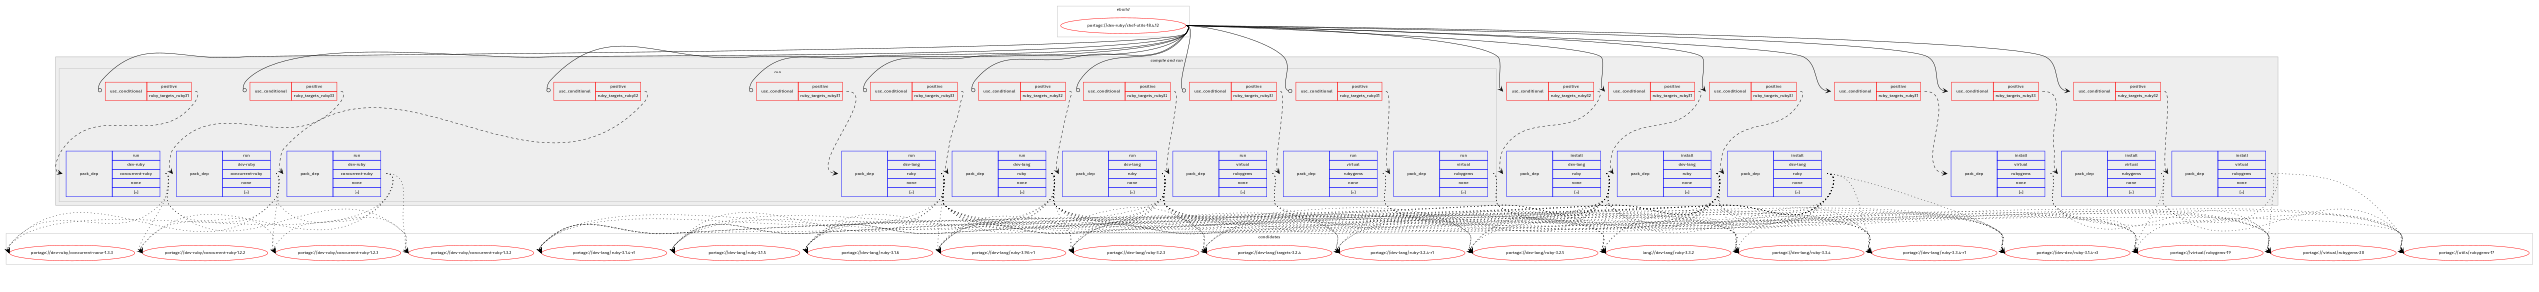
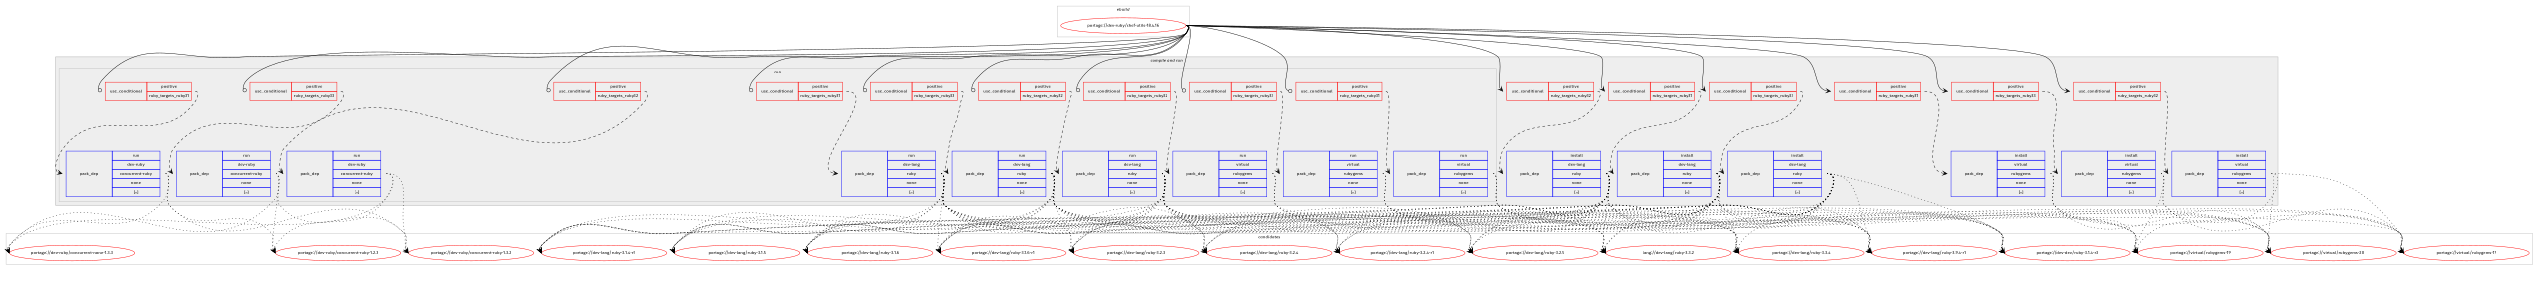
node "portage://dev-ruby/chef-utils-18.4.12": label "portage://dev-ruby/chef-utils-18.4.12" -> "portage://dev-ruby/chef-utils-18.4.16"
node "portage://dev-ruby/concurrent-ruby-1.2.2": removed
node "portage://dev-lang/ruby-3.9.6-r1": label "portage://dev-lang/ruby-3.9.6-r1" -> "portage://dev-lang/ruby-3.1.6-r1"
node "portage://dev-lang/targets-3.2.4": label "portage://dev-lang/targets-3.2.4" -> "portage://dev-lang/ruby-3.2.4"
node "portage://dev-lang/ruby-3.3.4-r1": label "portage://dev-lang/ruby-3.3.4-r1" -> "portage://dev-lang/ruby-3.9.4-r1"
node "portage://utils/rubygems-17": label "portage://utils/rubygems-17" -> "portage://virtual/rubygems-17"
